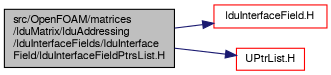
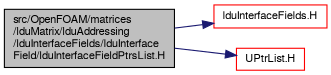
node "lduInterfaceField.H": label "lduInterfaceField.H" -> "lduInterfaceFields.H"
